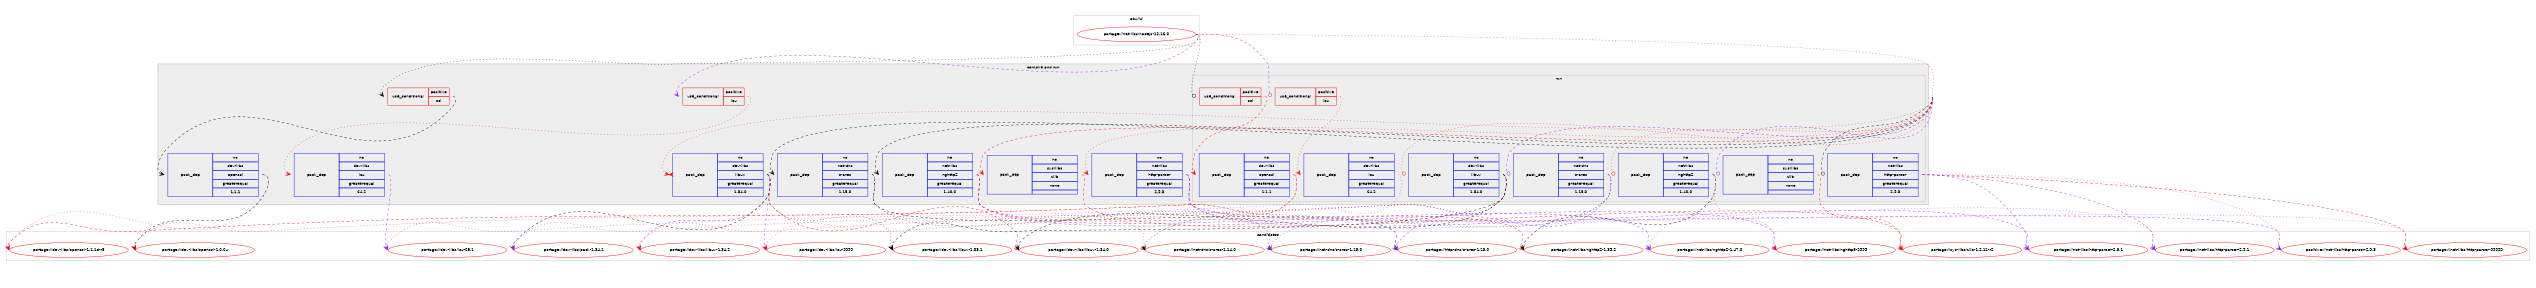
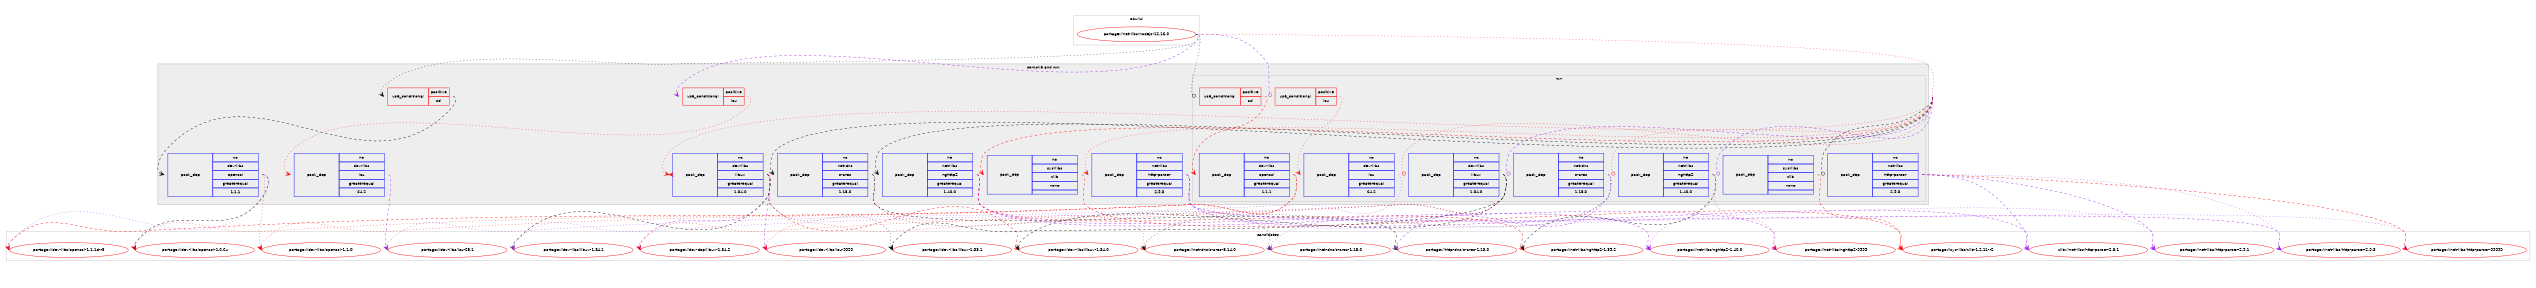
node "portage://dev-libs/openssl-1.1.0l": added
node "portage://dev-libs/pack-1.34.1": label "portage://dev-libs/pack-1.34.1" -> "portage://dev-libs/libuv-1.34.1"
node "portage://dev-libs/libuv-1.34.2": label "portage://dev-libs/libuv-1.34.2" -> "portage://dev-dep/libuv-1.34.2"
node "portage://net-dns/c-ares-1.14.0": label "portage://net-dns/c-ares-1.14.0" -> "portage://net-dns/c-ares-8.14.0"
node "portage://net-libs/nghttp2-1.47.0": label "portage://net-libs/nghttp2-1.47.0" -> "portage://net-libs/nghttp2-1.40.0"
node "portage://net-libs/nghttp8-9999": label "portage://net-libs/nghttp8-9999" -> "portage://net-libs/nghttp2-9999"
node "portage://net-libs/http-parser-2.8.1": label "portage://net-libs/http-parser-2.8.1" -> "zlib://net-libs/http-parser-2.8.1"
node "positive://net-libs/http-parser-2.9.3": label "positive://net-libs/http-parser-2.9.3" -> "portage://net-libs/http-parser-2.9.3"
